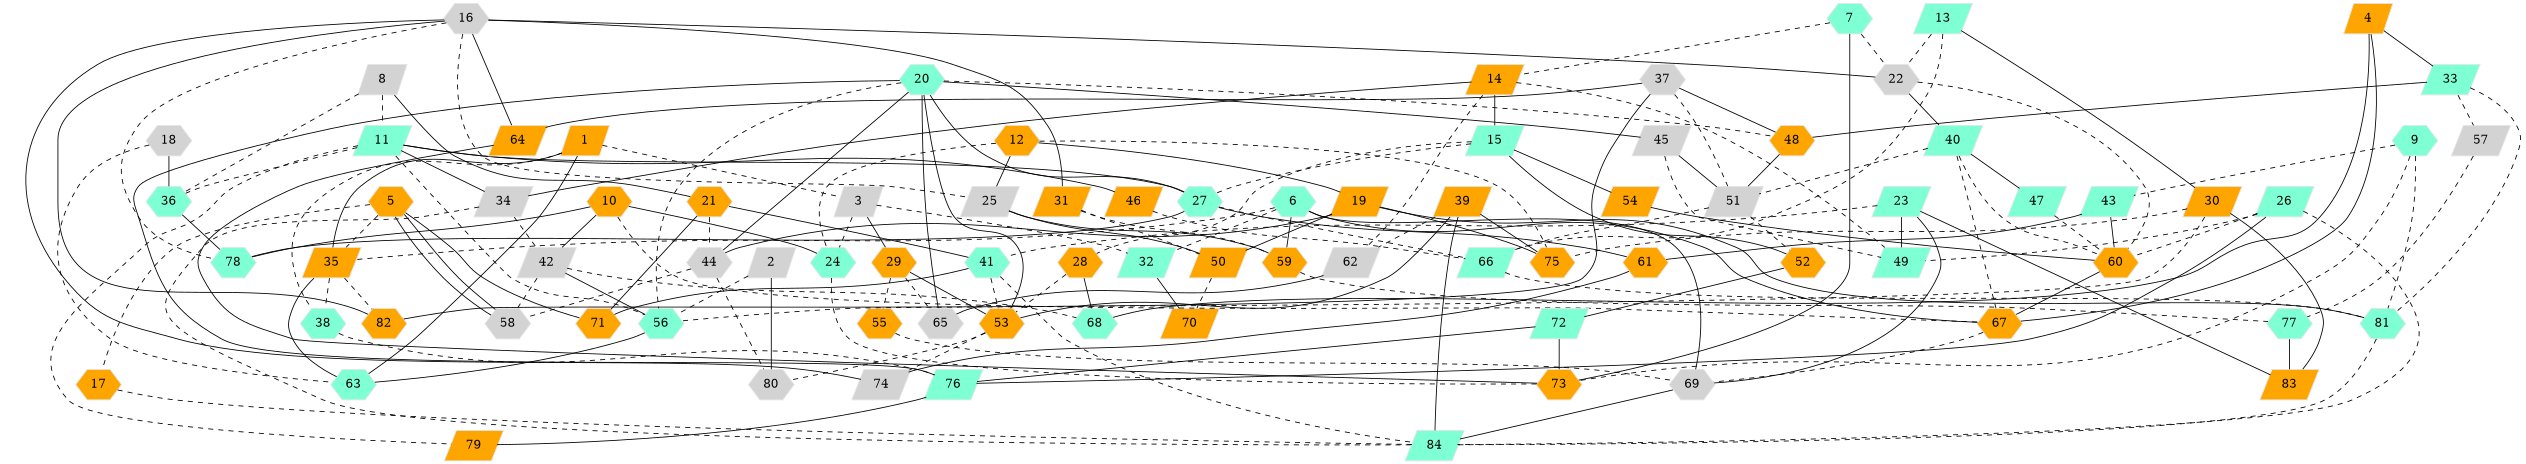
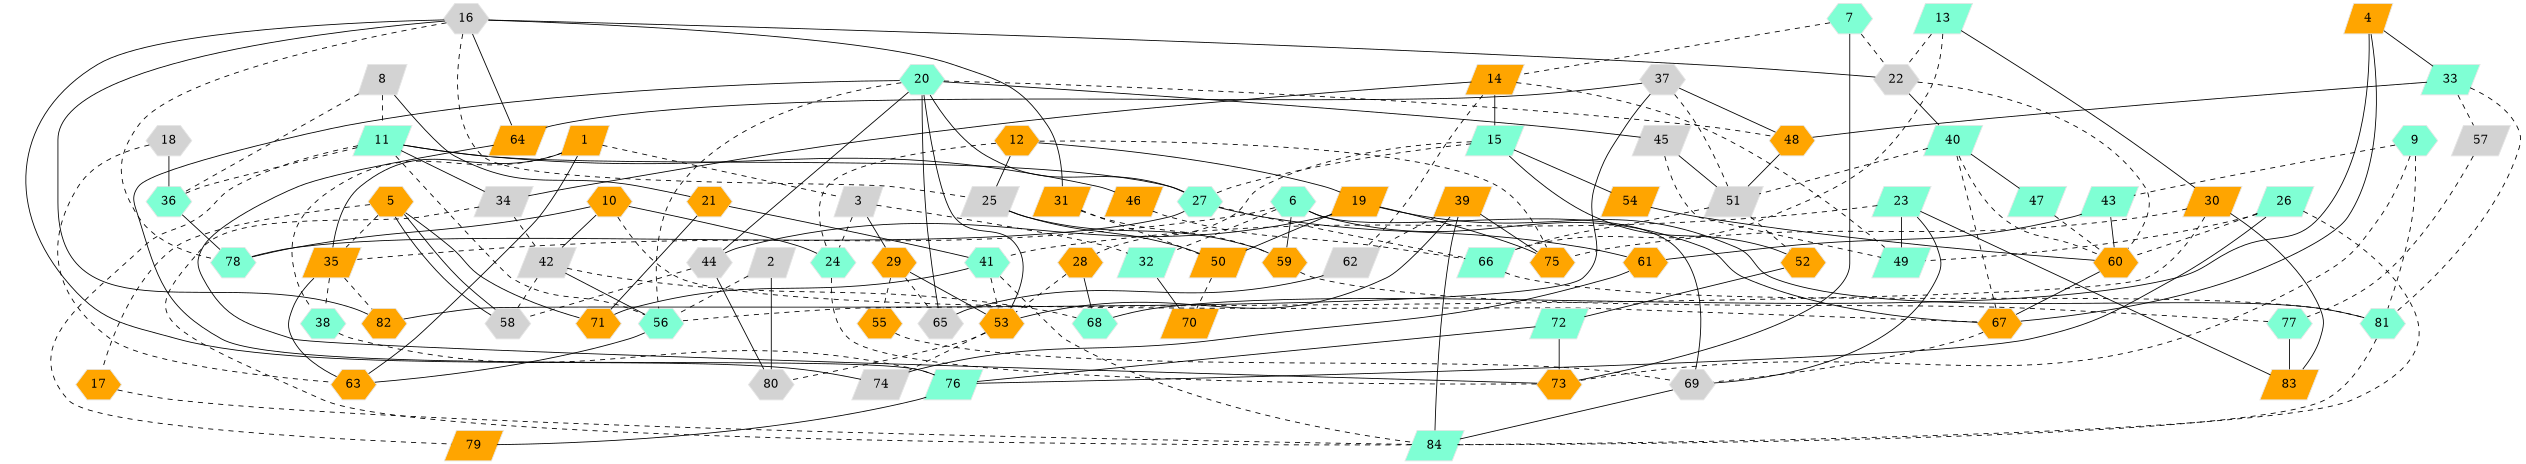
edge "21" -- "44": removed
edge "44" -- "80": style dashed -> solid
node "63": fillcolor aquamarine -> orange
